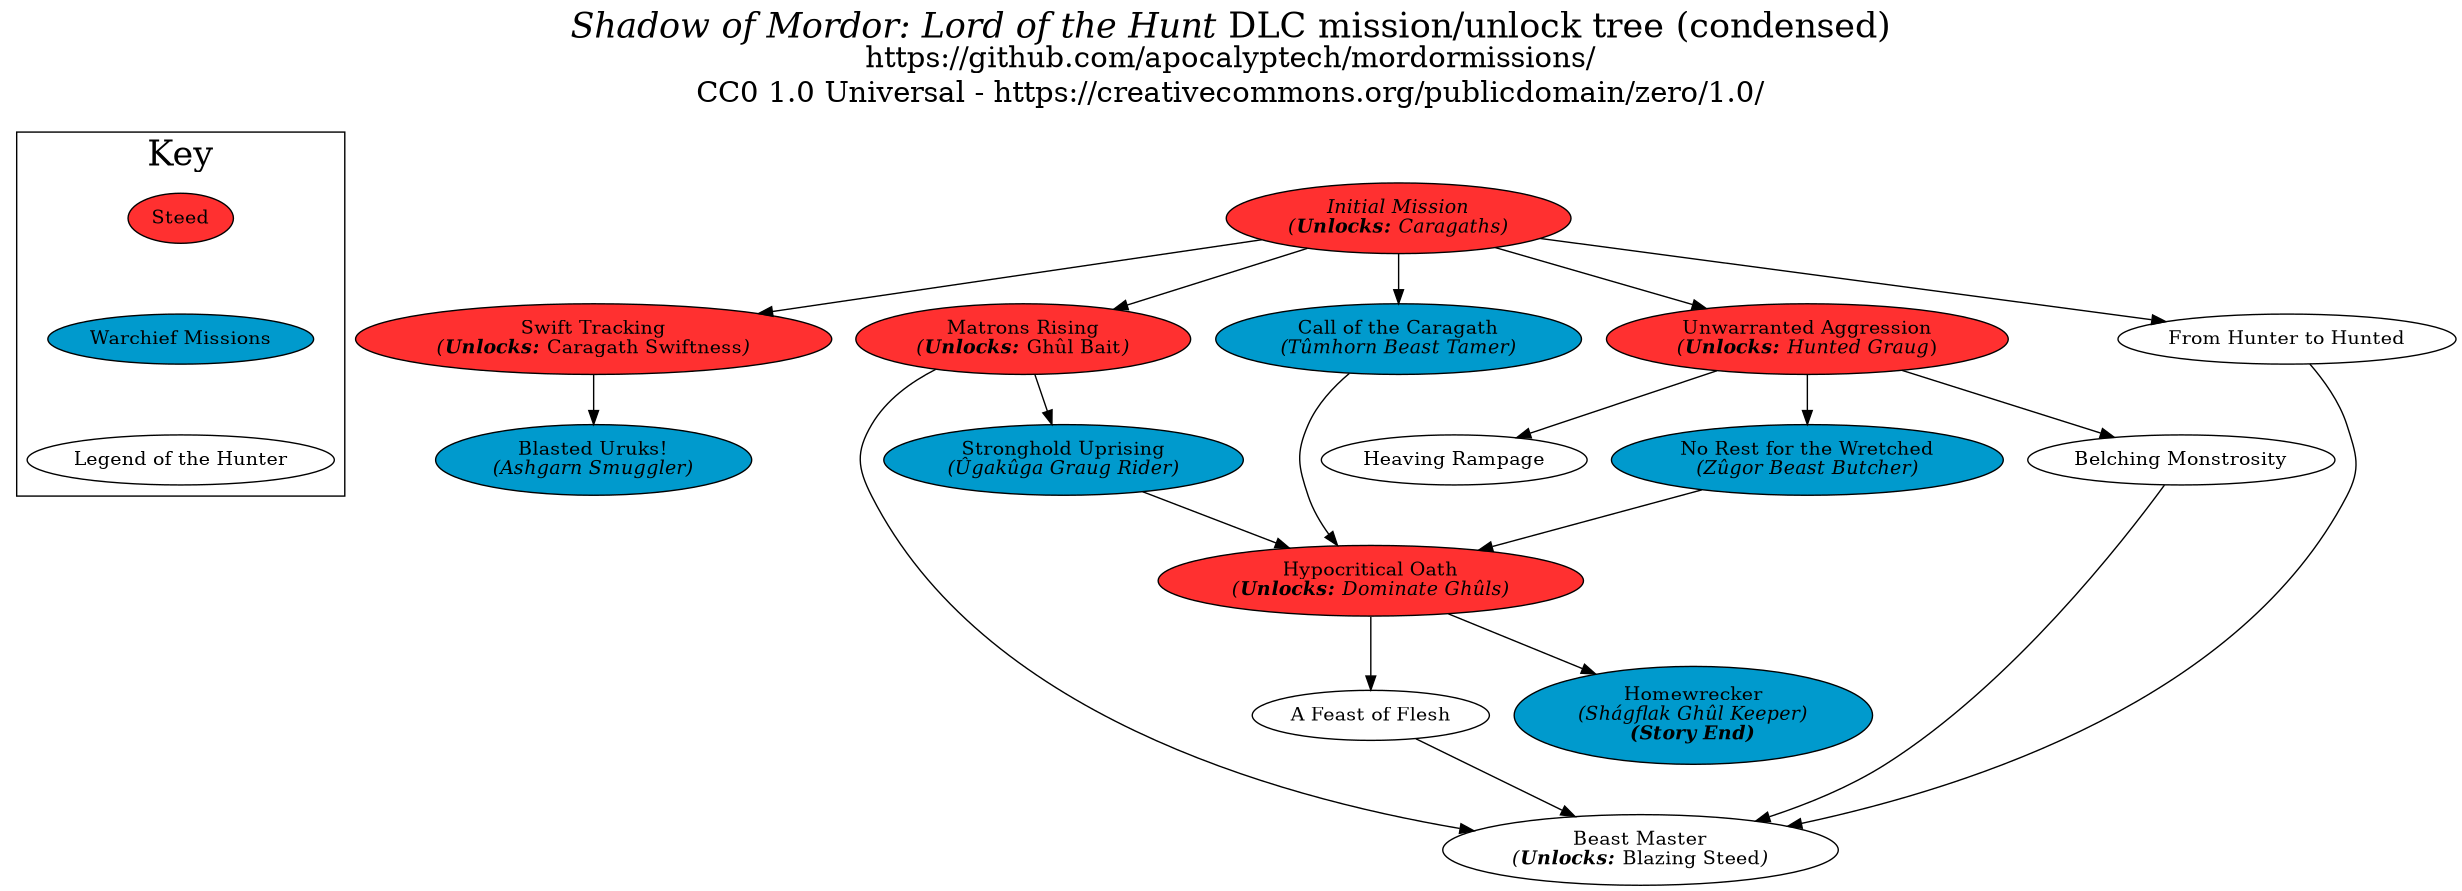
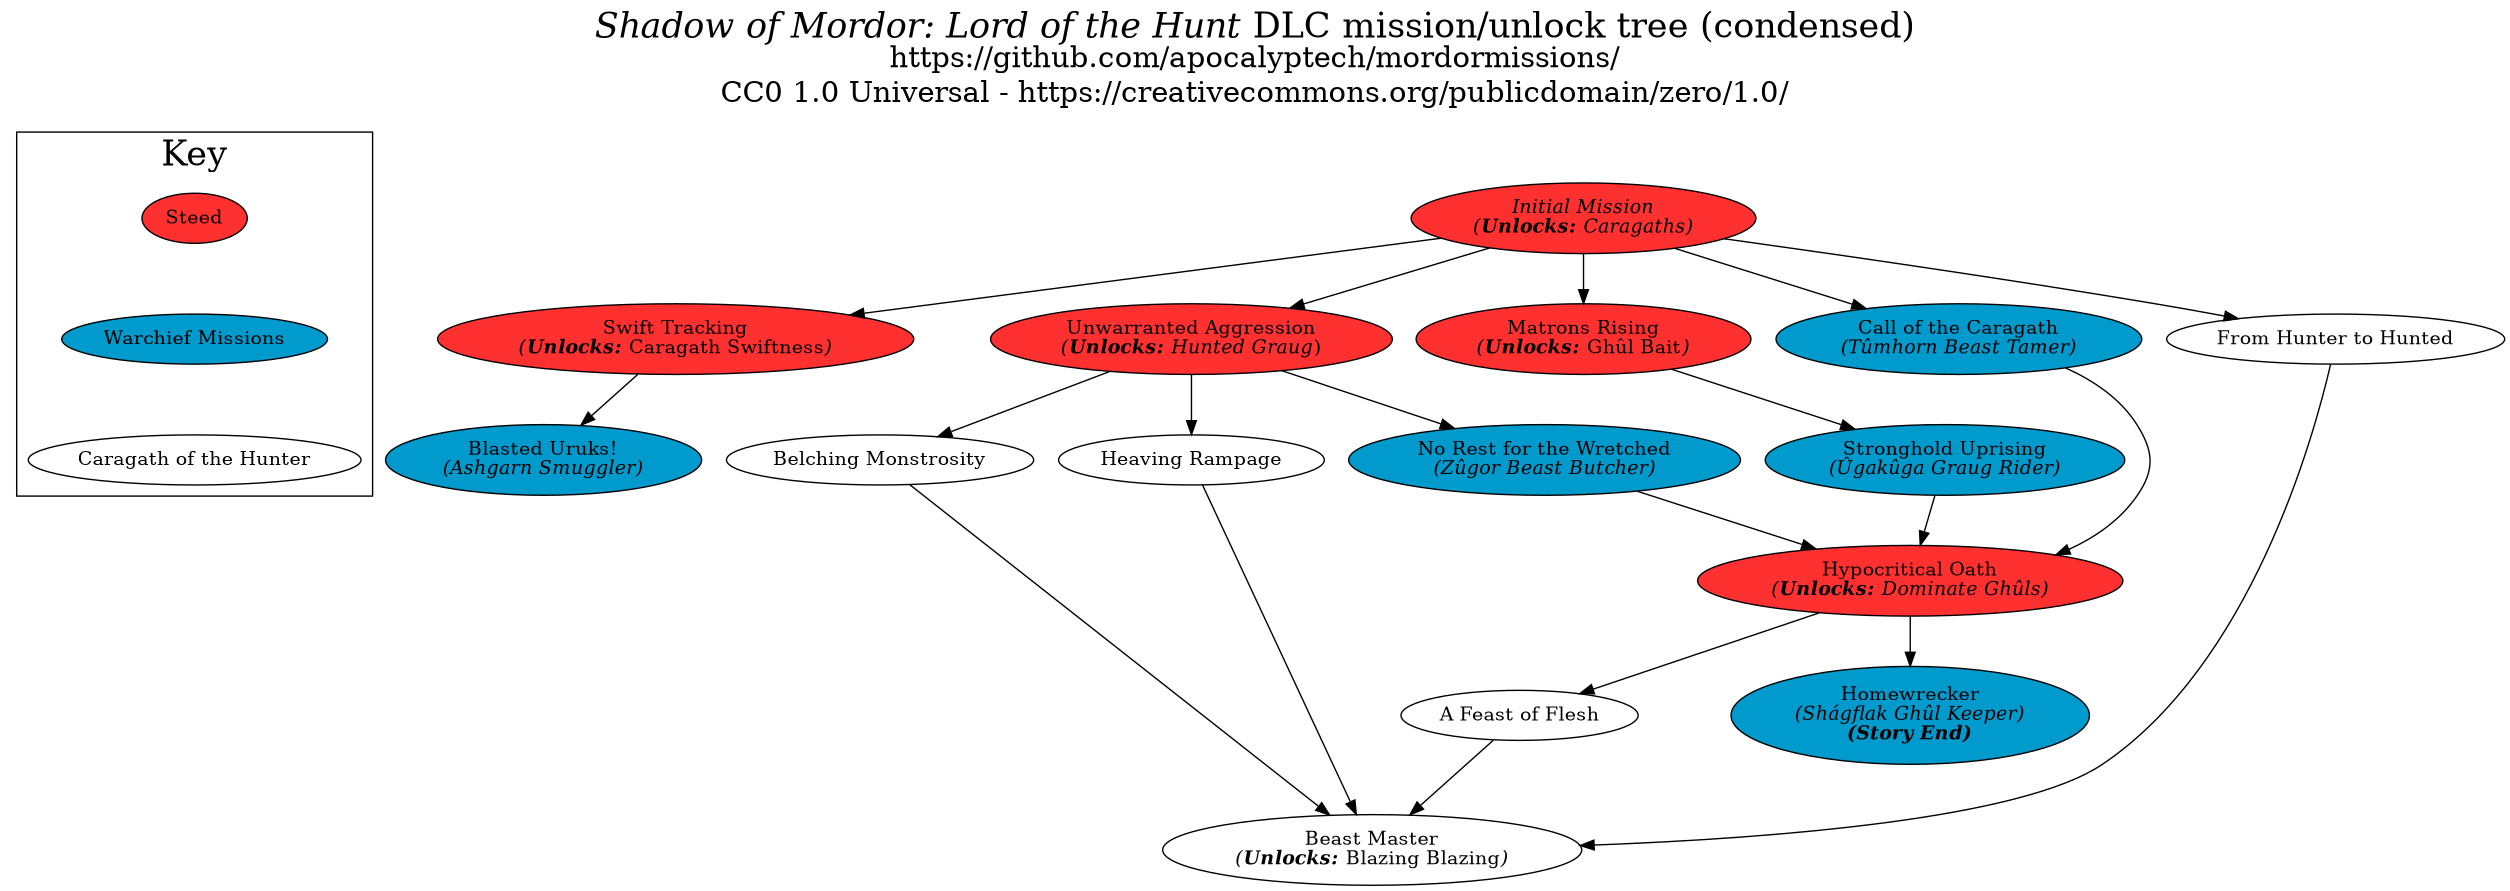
node "Legend of the Hunter": label "Legend of the Hunter" -> "Caragath of the Hunter"
edge "Matrons Rising" -> "Beast Master": now "Heaving Rampage" -> "Beast Master"
node "Beast Master": text "Blazing Steed" -> "Blazing Blazing"
